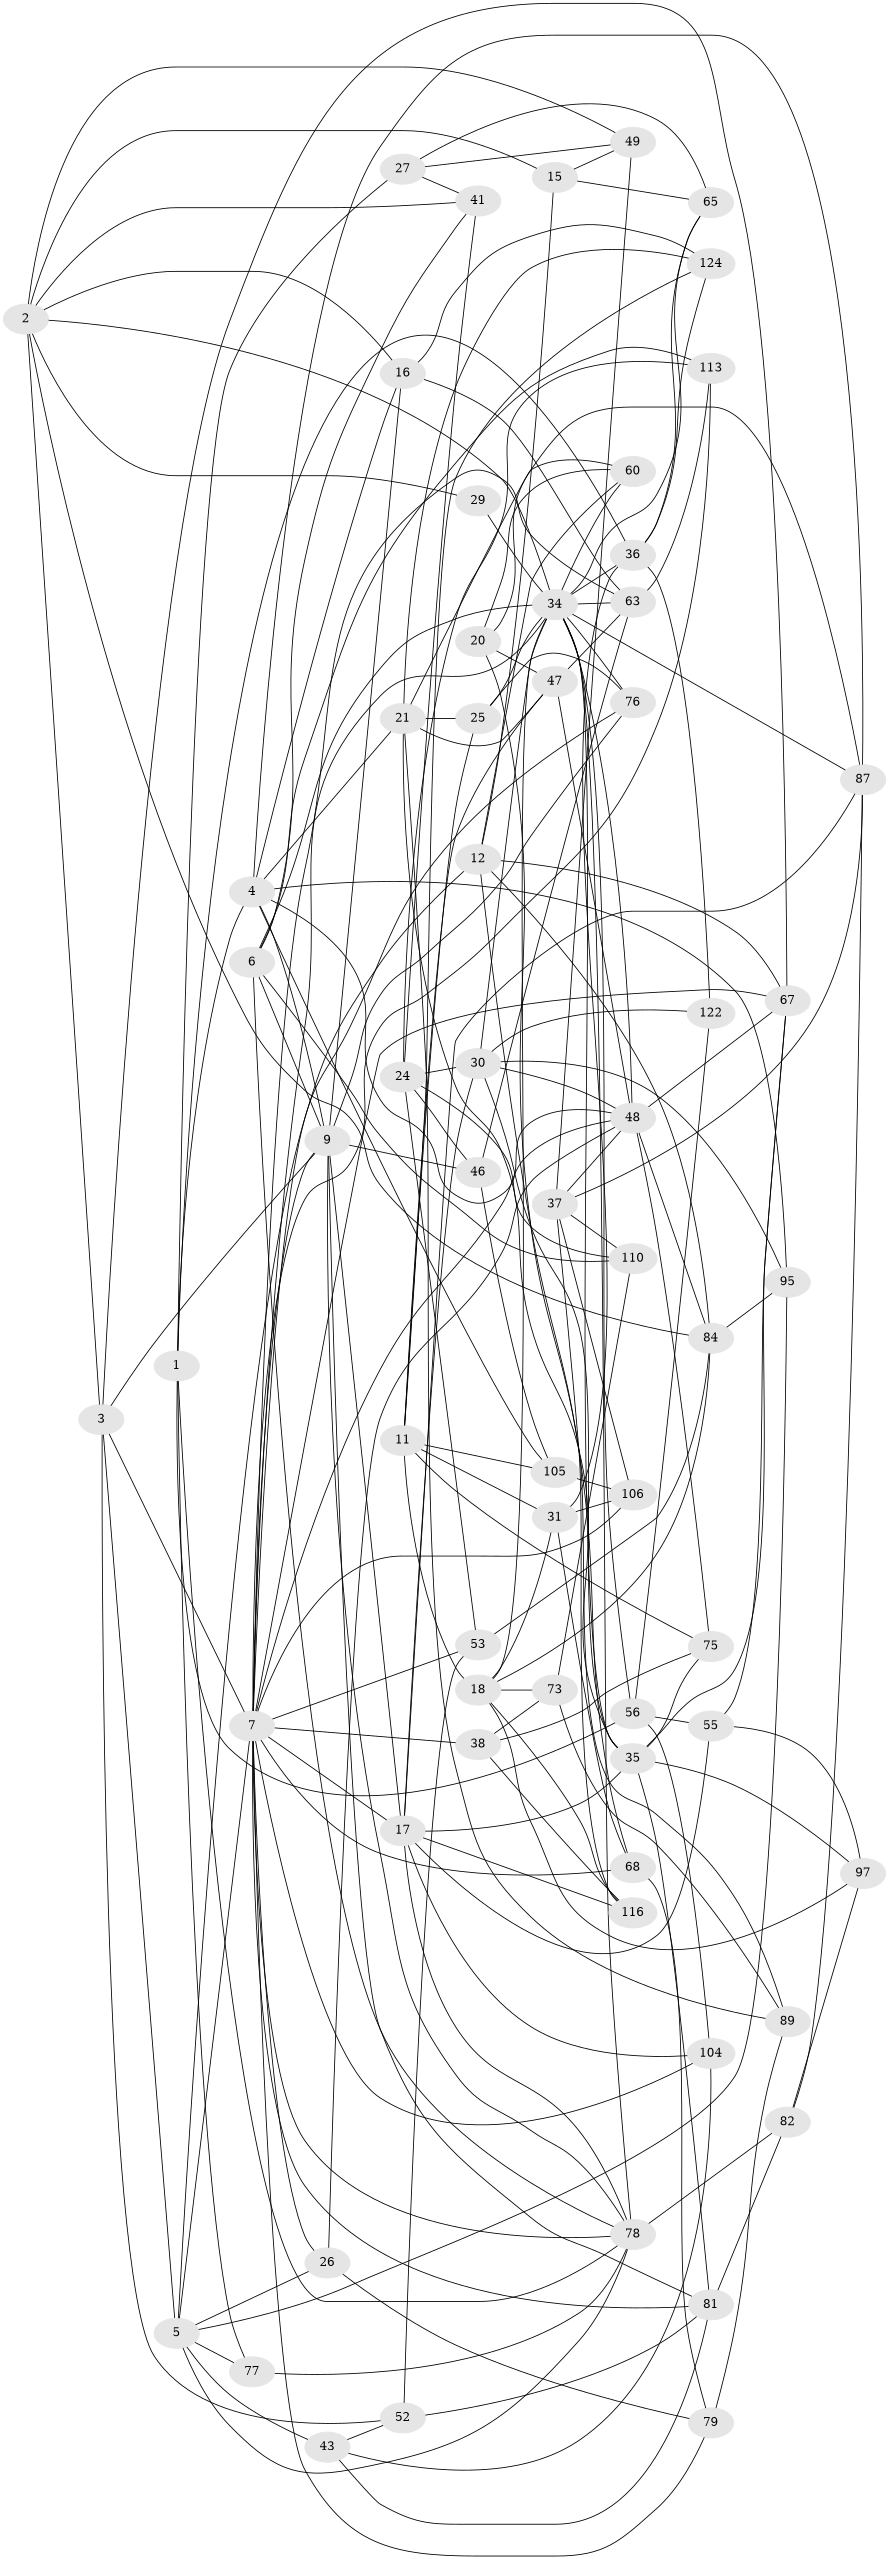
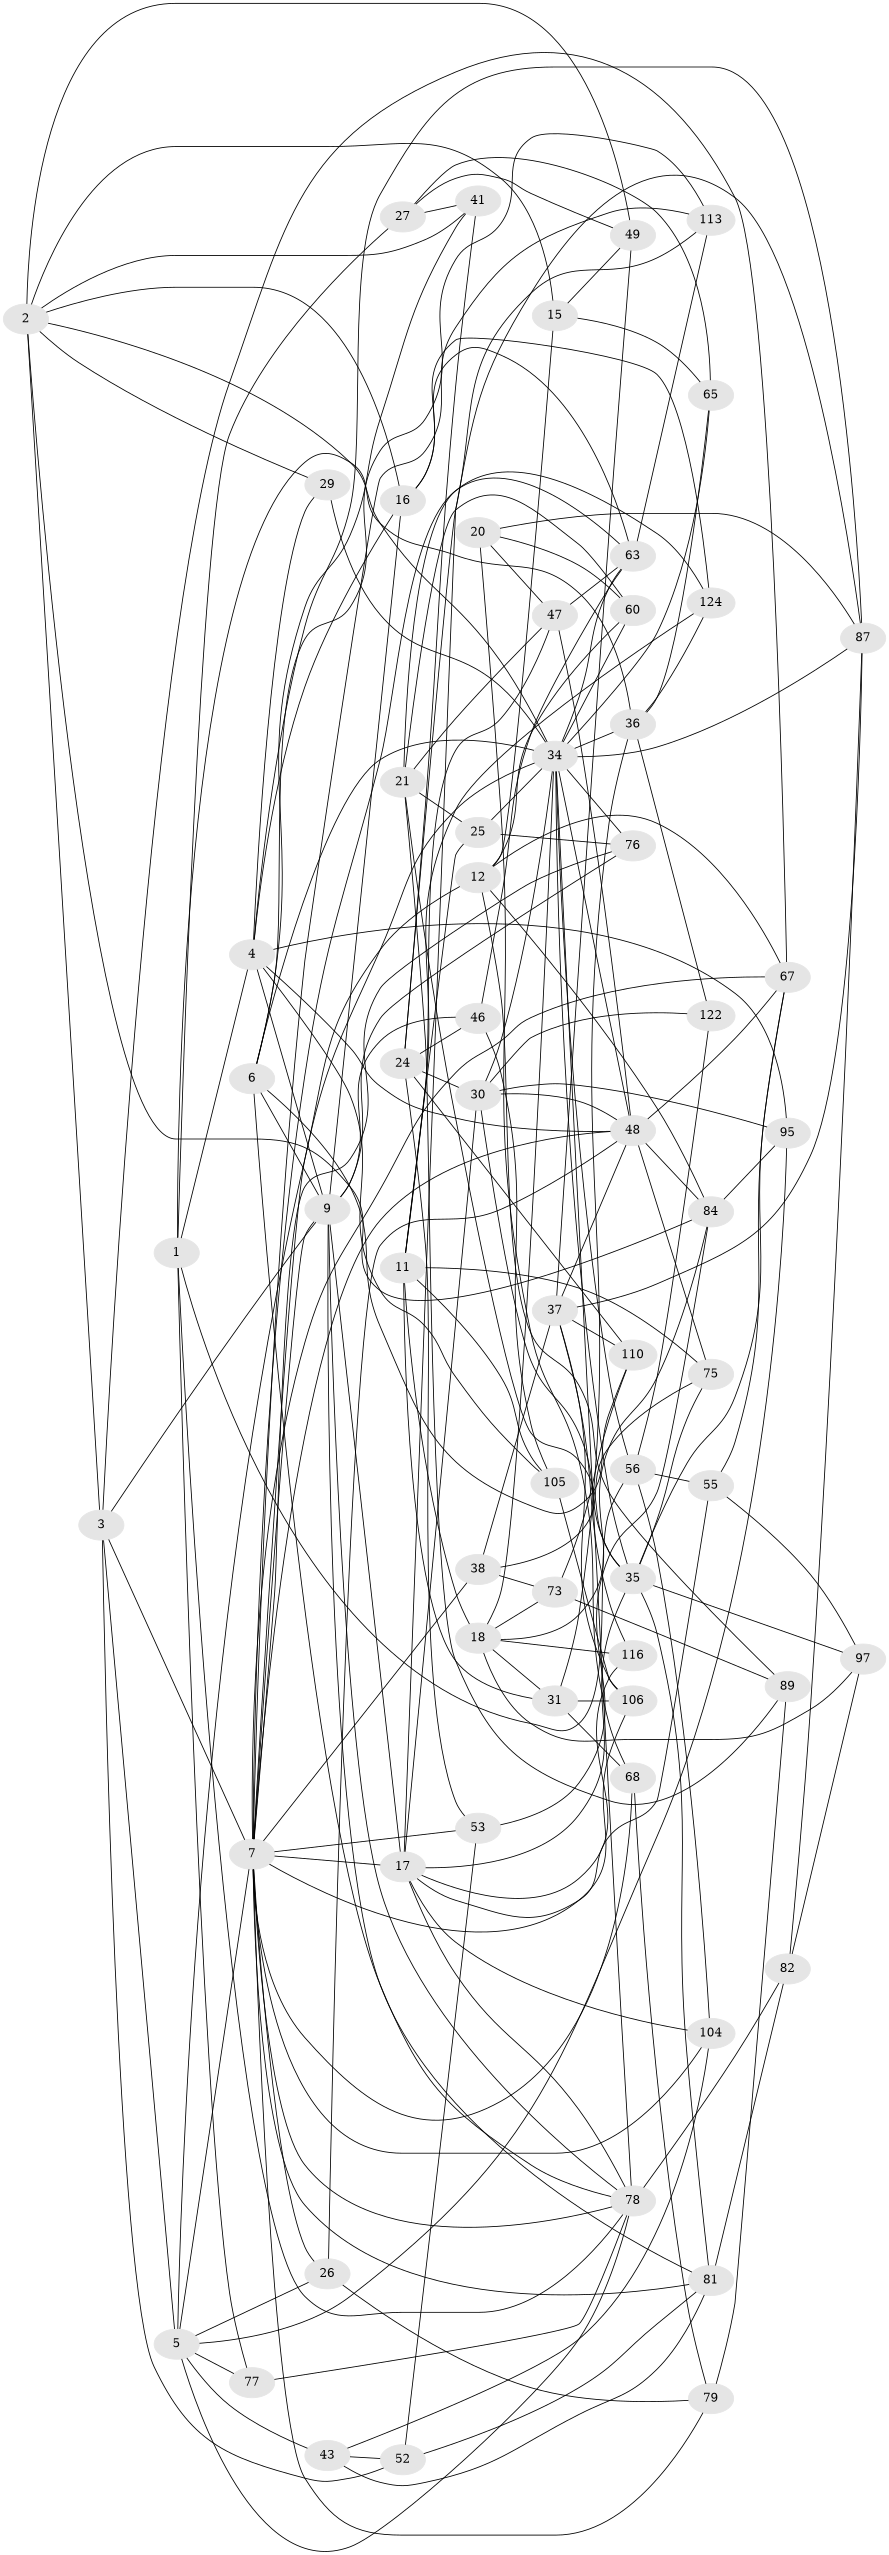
edge "21" -- "4": now "29" -- "4"
edge "38" -- "116": now "38" -- "37"
